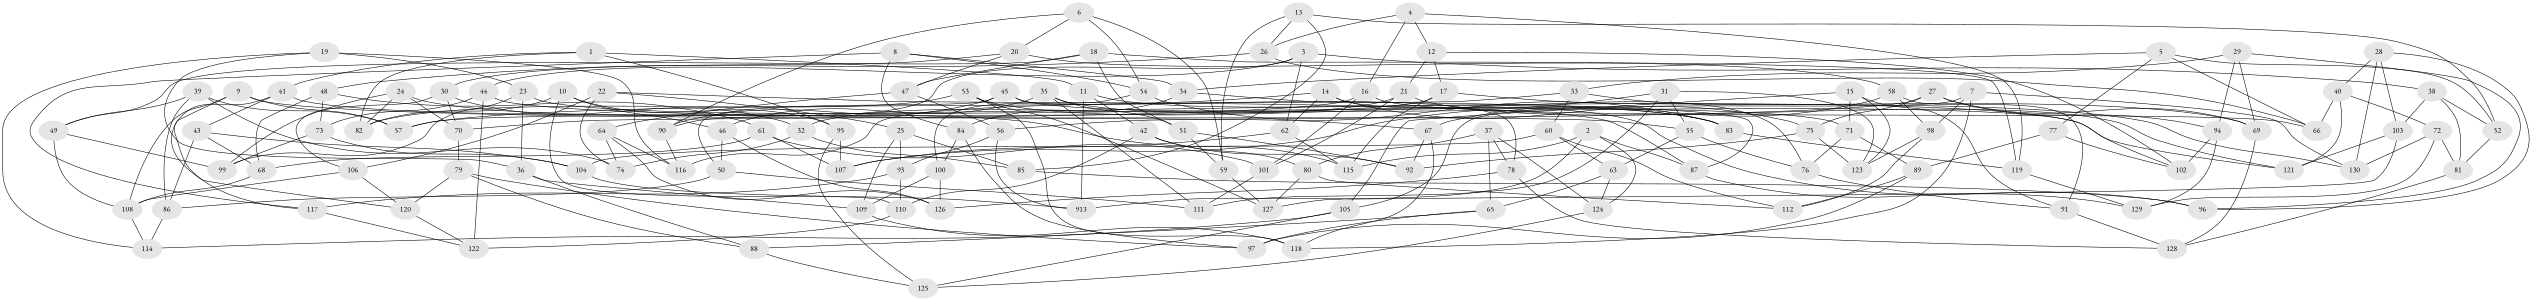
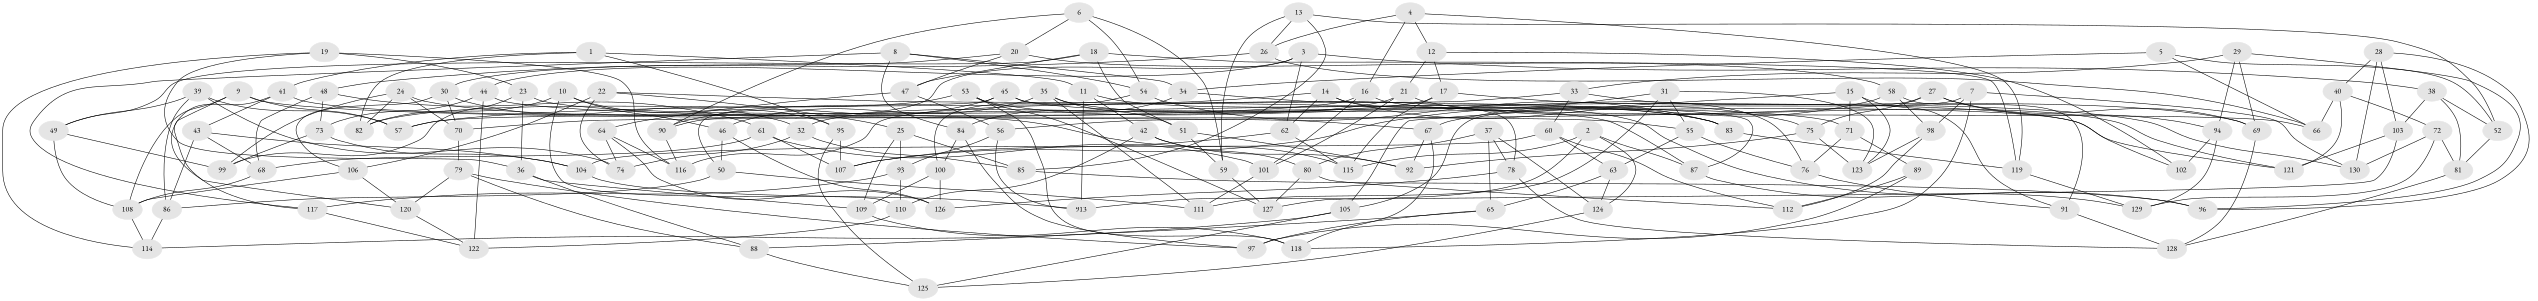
node "77": removed
